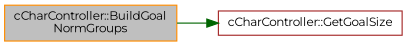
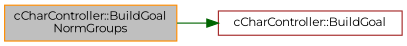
node "cCharController::GetGoalSize": label "cCharController::GetGoalSize" -> "cCharController::BuildGoal"
